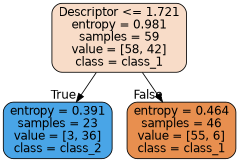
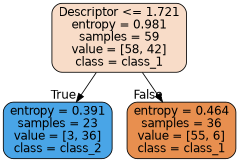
node "entropy = 0.464 samples = 46 value = [55, 6] class = class_1": label "entropy = 0.464 samples = 46 value = [55, 6] class = class_1" -> "entropy = 0.464 samples = 36 value = [55, 6] class = class_1"
